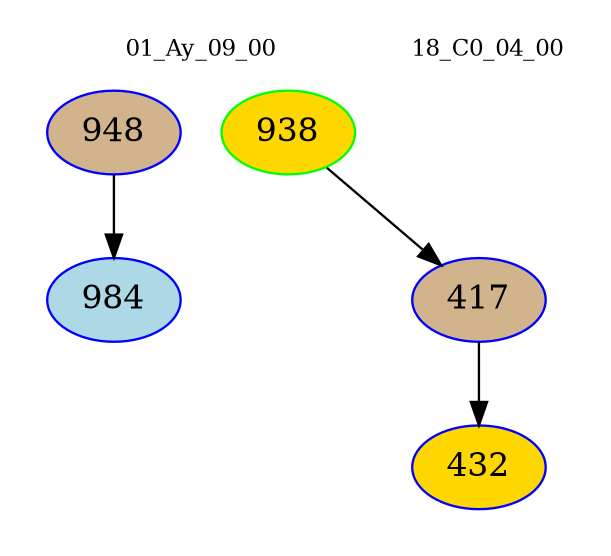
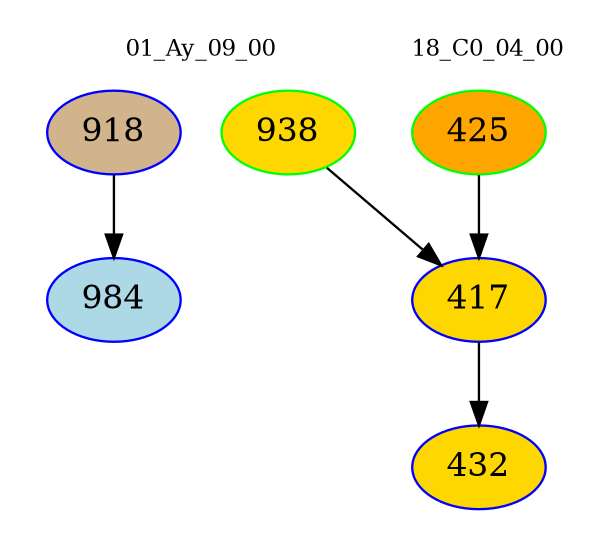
node "948": label "948" -> "918"
node "425": added
node "417": fillcolor tan -> gold
